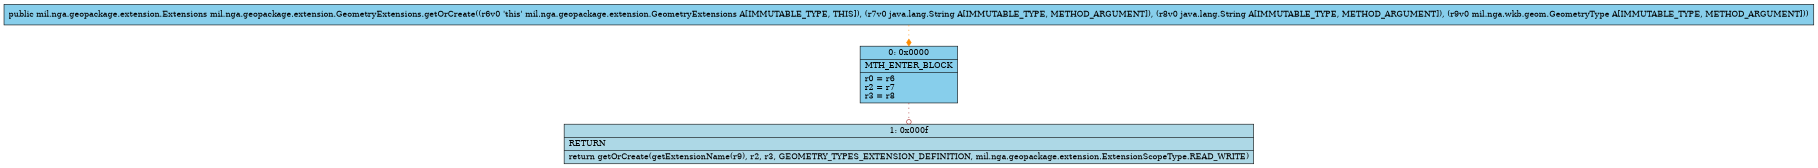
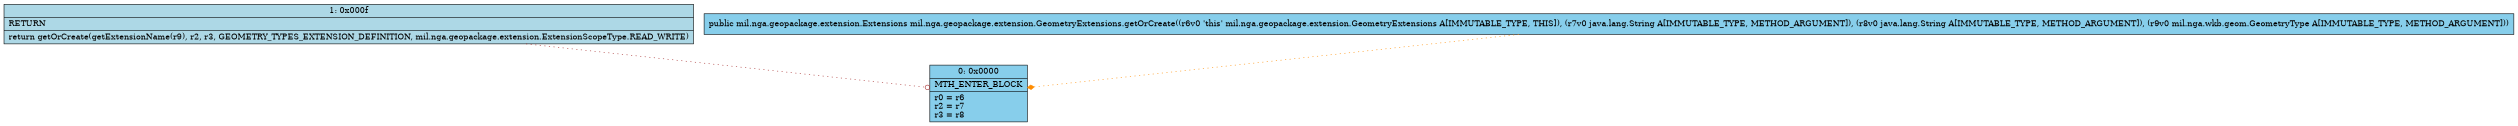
edge "0: 0x0000" -> "1: 0x000f": reversed
